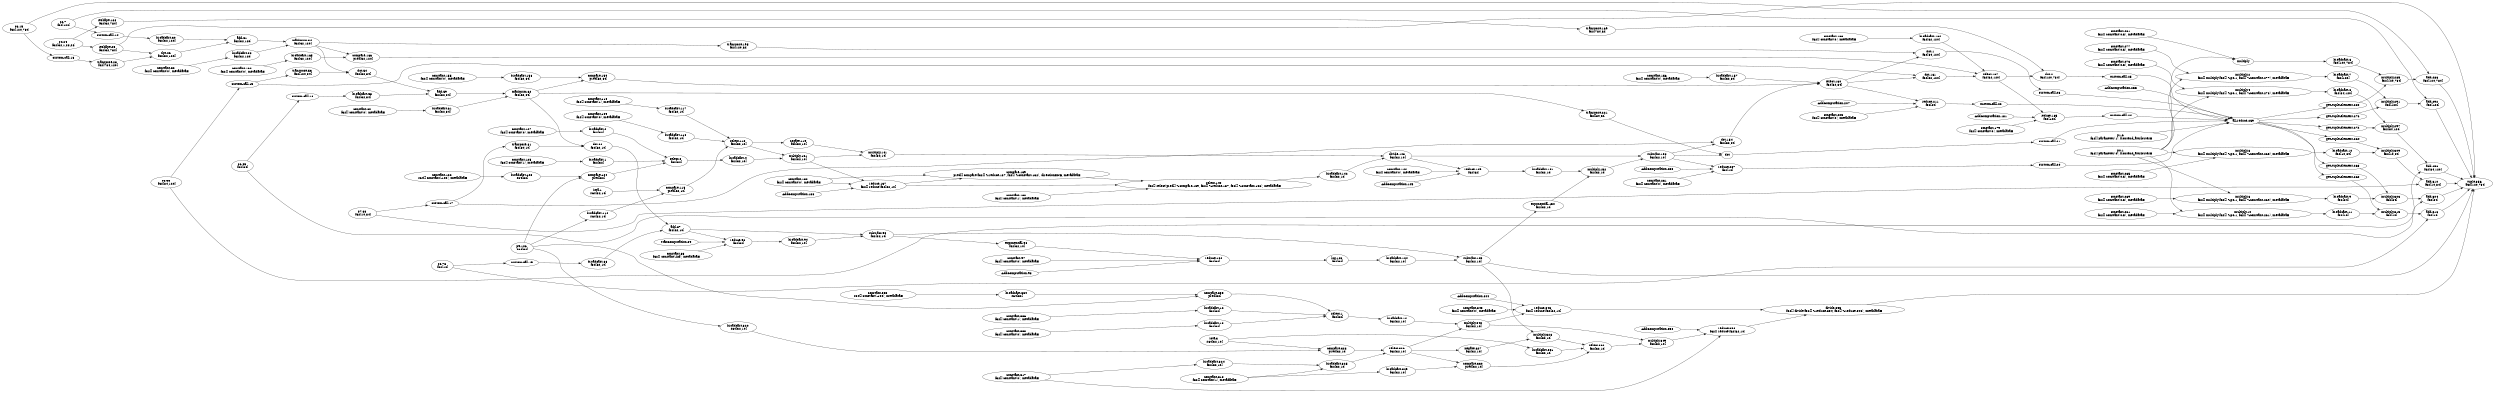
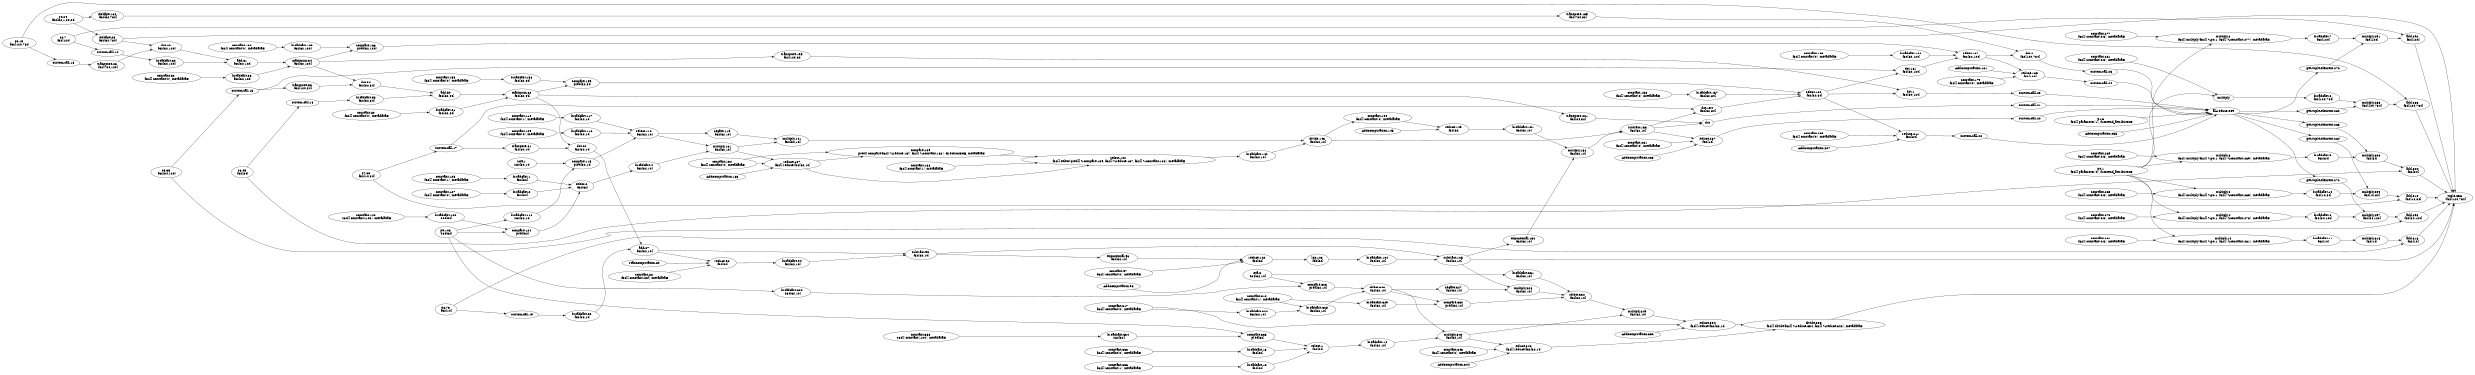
edge "divide.143 f32[32,10]" -> "reduce.149 f32[32]": now "divide.143 f32[32,10]" -> "constant.144 f32[] constant(0), metadata="
node "get-tuple-element.260": removed
